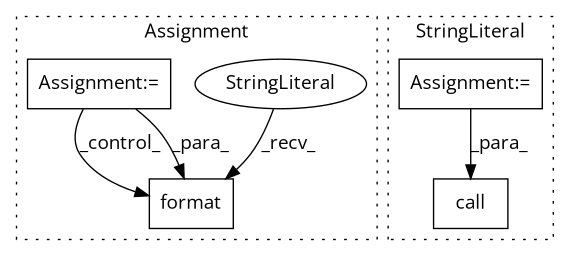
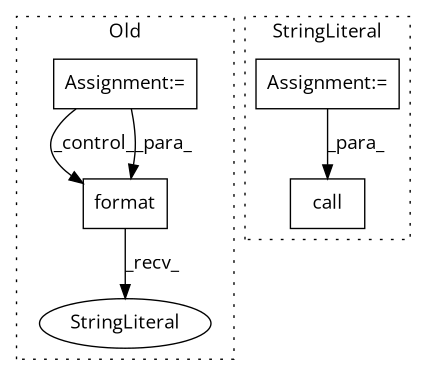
cluster "Assignment": label "Assignment" -> "Old"
edge "StringLiteral" -> "format": reversed
